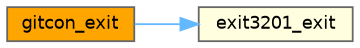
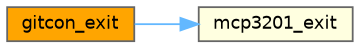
node "exit3201_exit": label "exit3201_exit" -> "mcp3201_exit"
